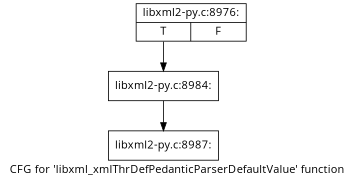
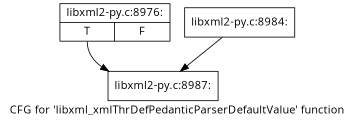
edge "libxml2-py.c:8976:" -> "libxml2-py.c:8984:": now "libxml2-py.c:8976:" -> "libxml2-py.c:8987:"
